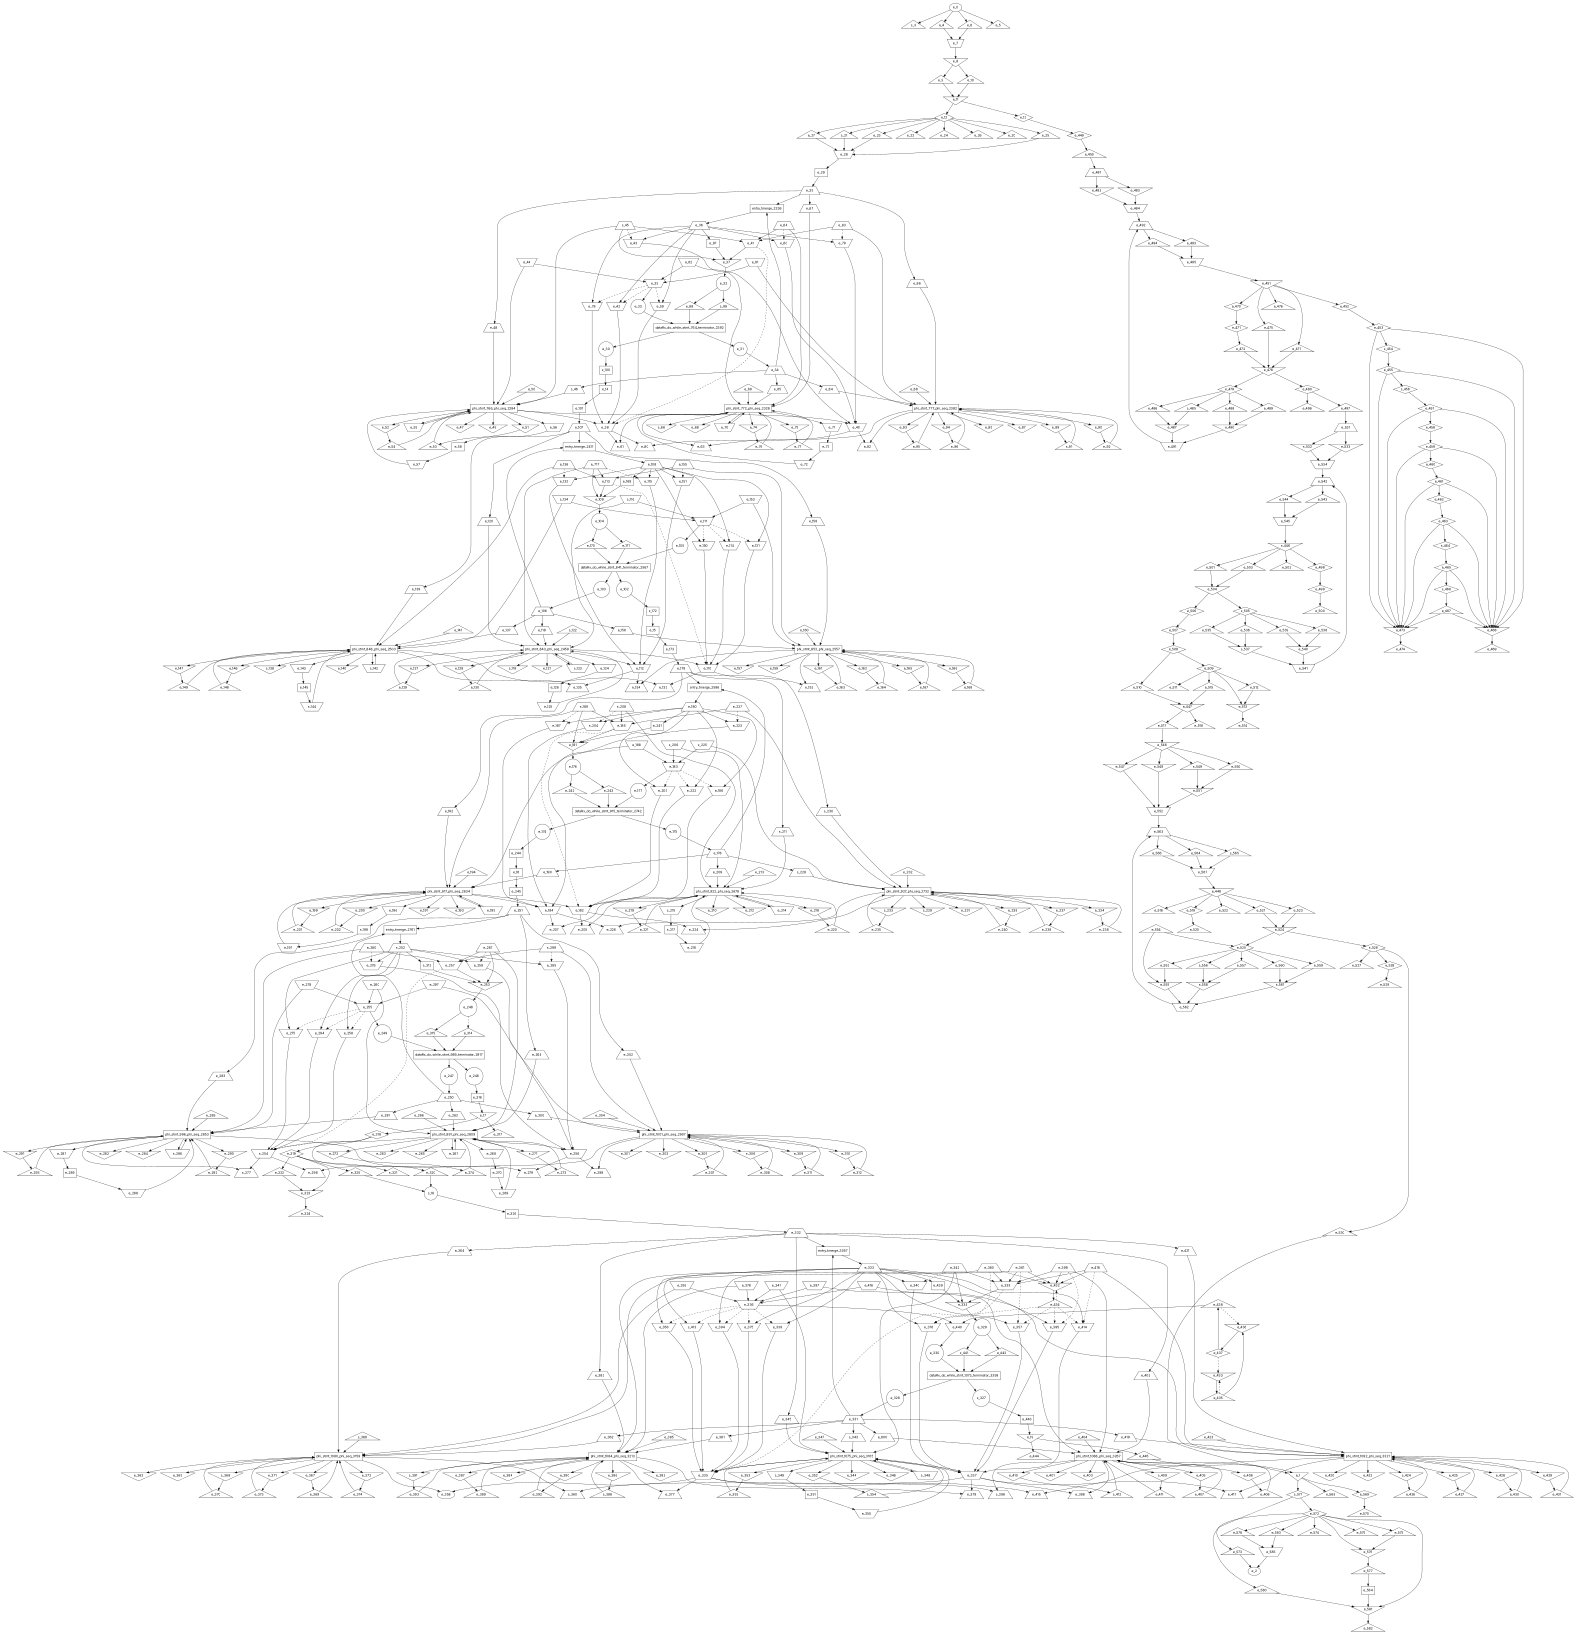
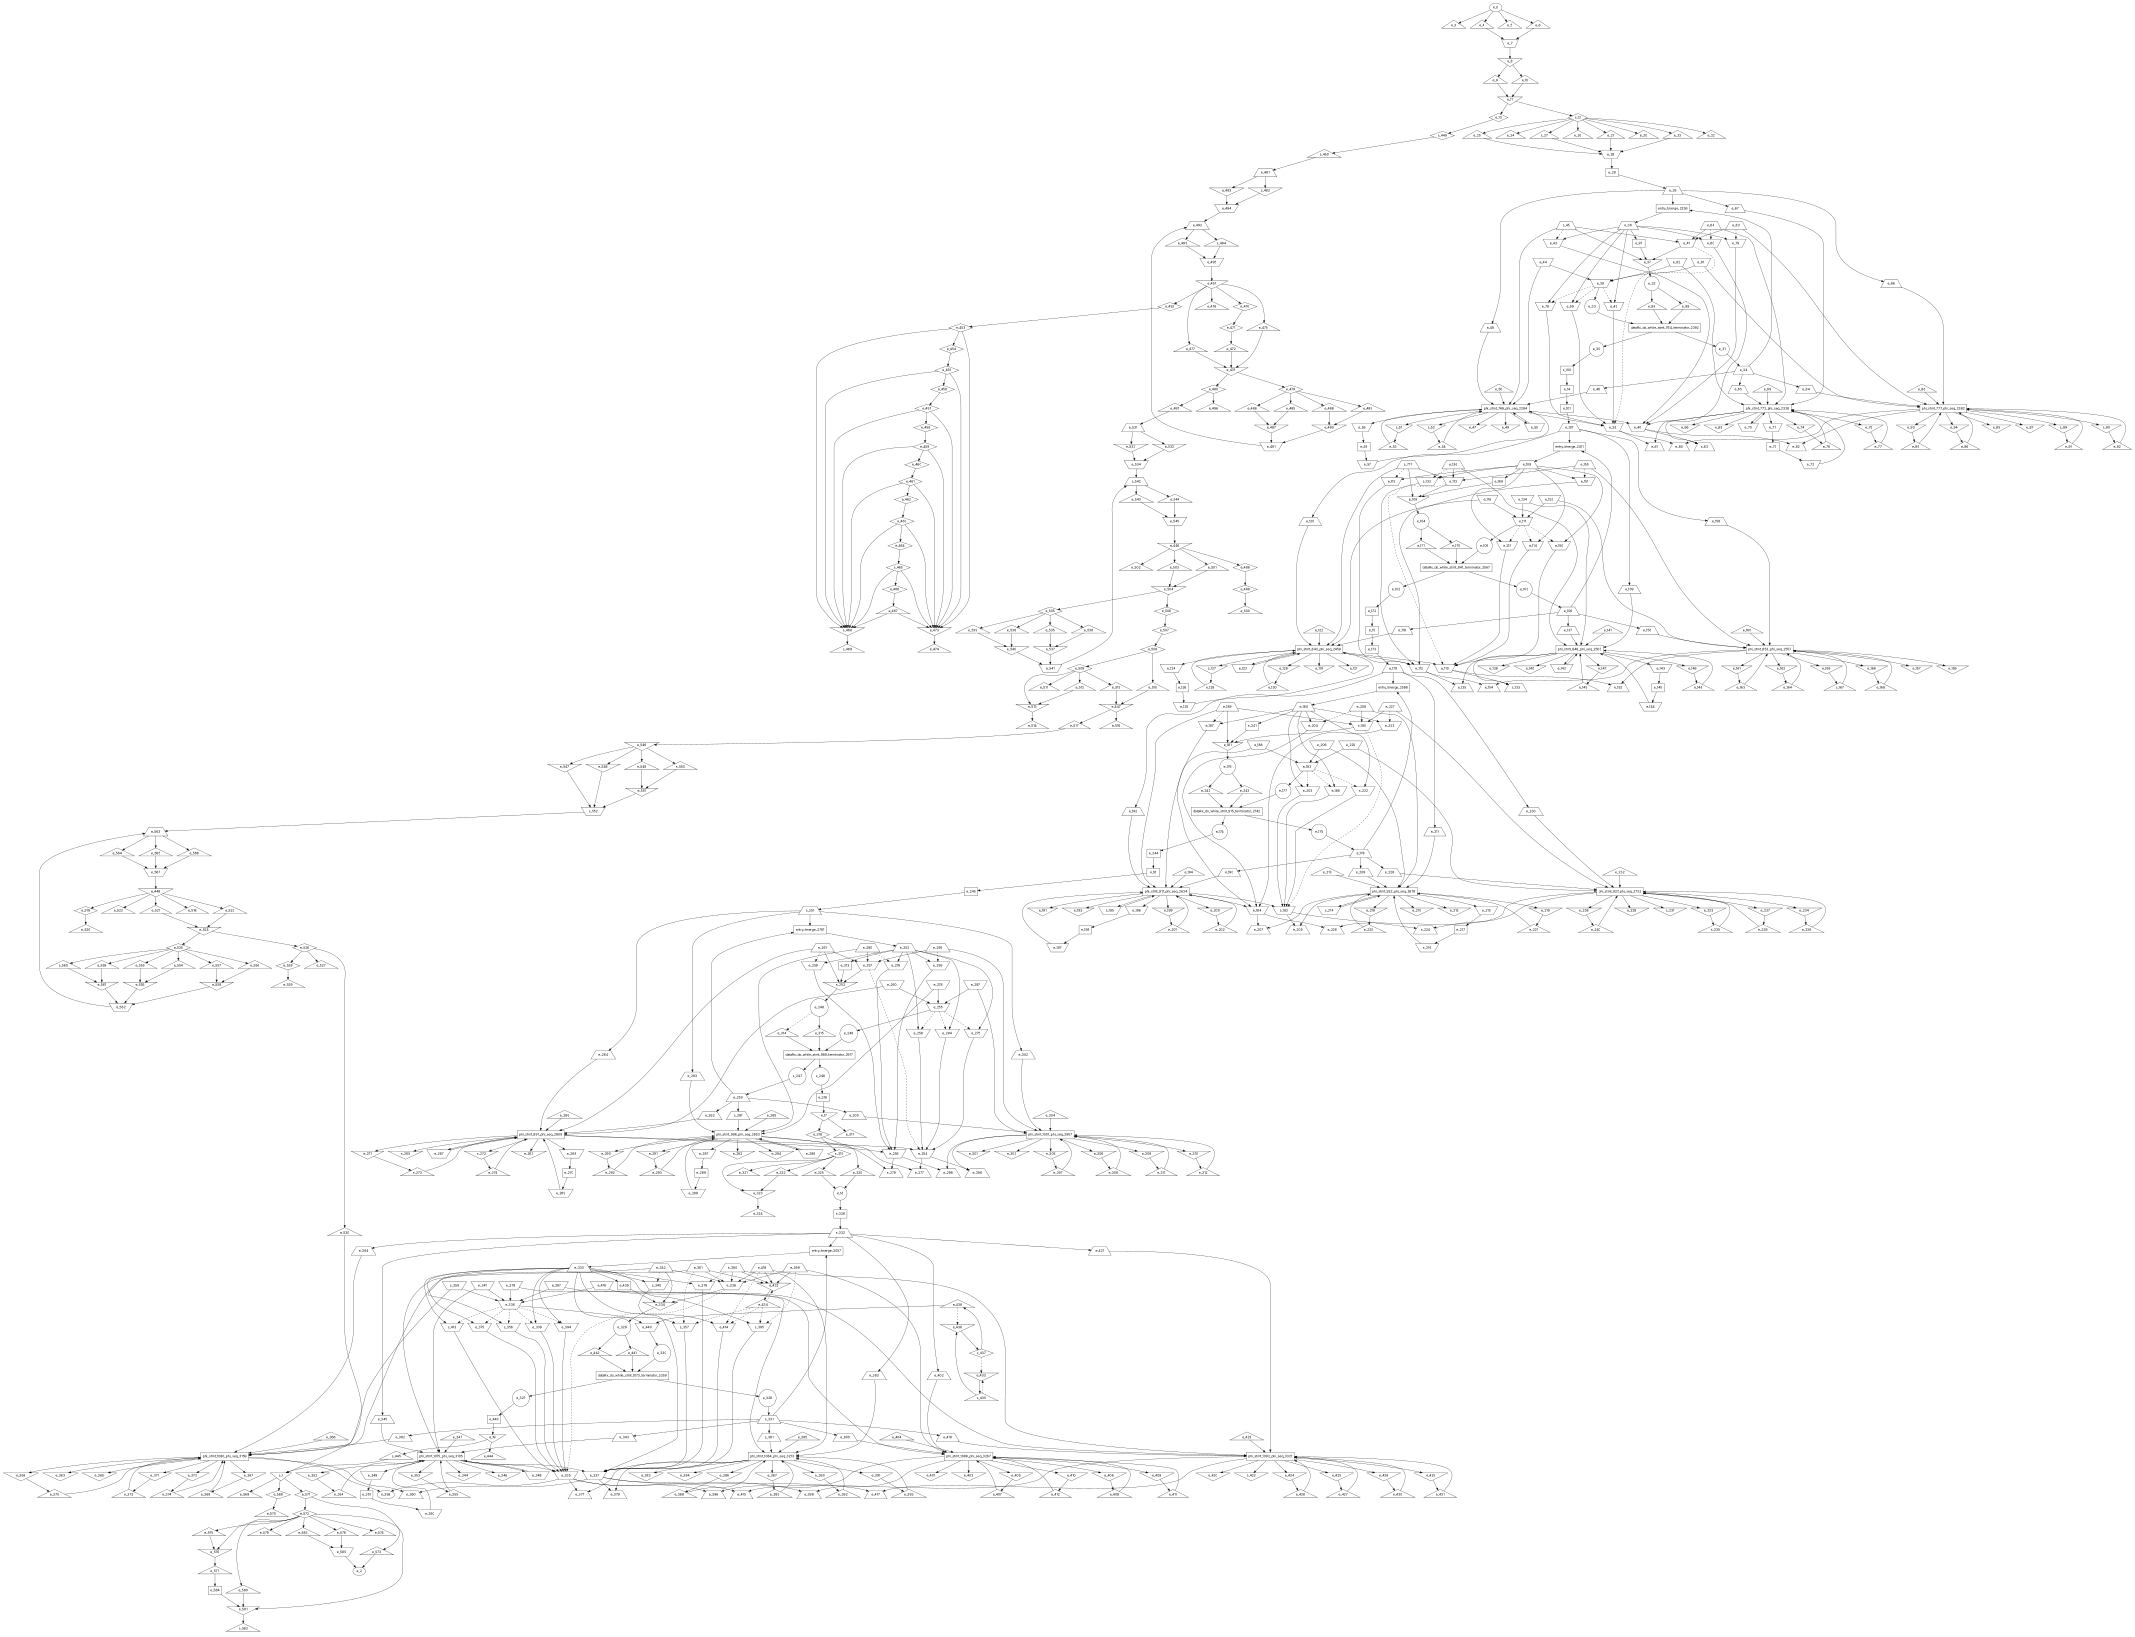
edge "e_554" -> "e_525": reversed
edge "e_434" -> "e_376": removed
